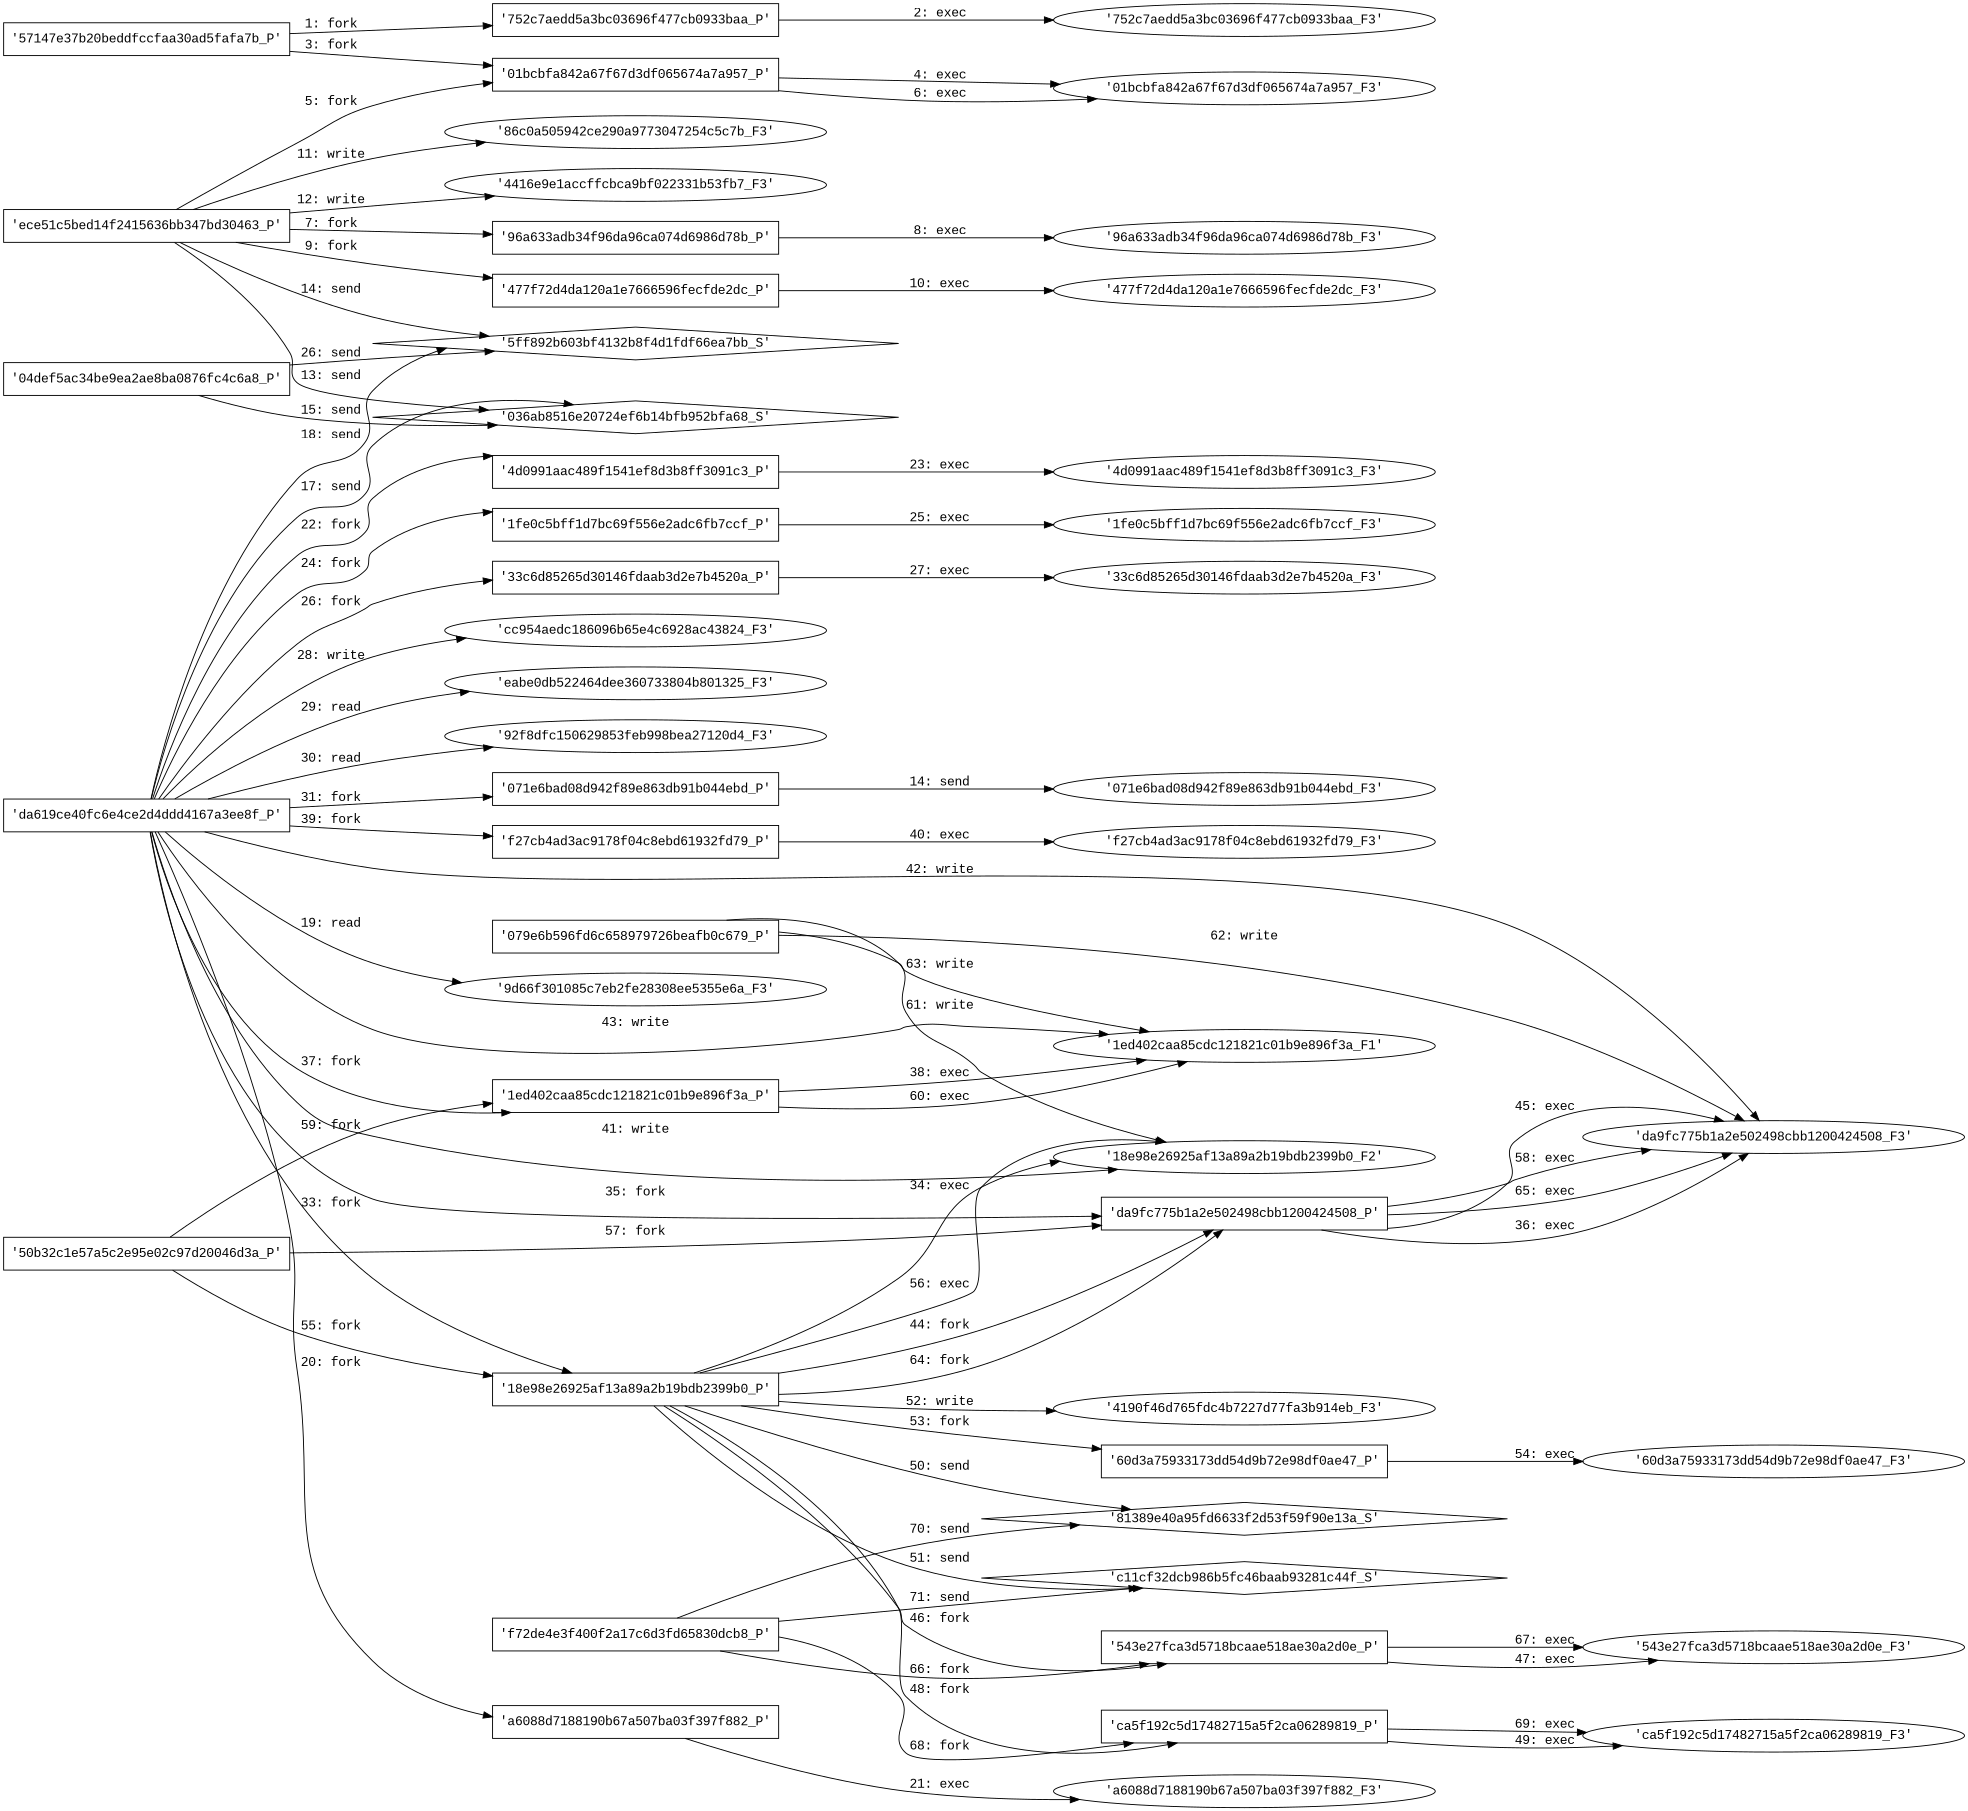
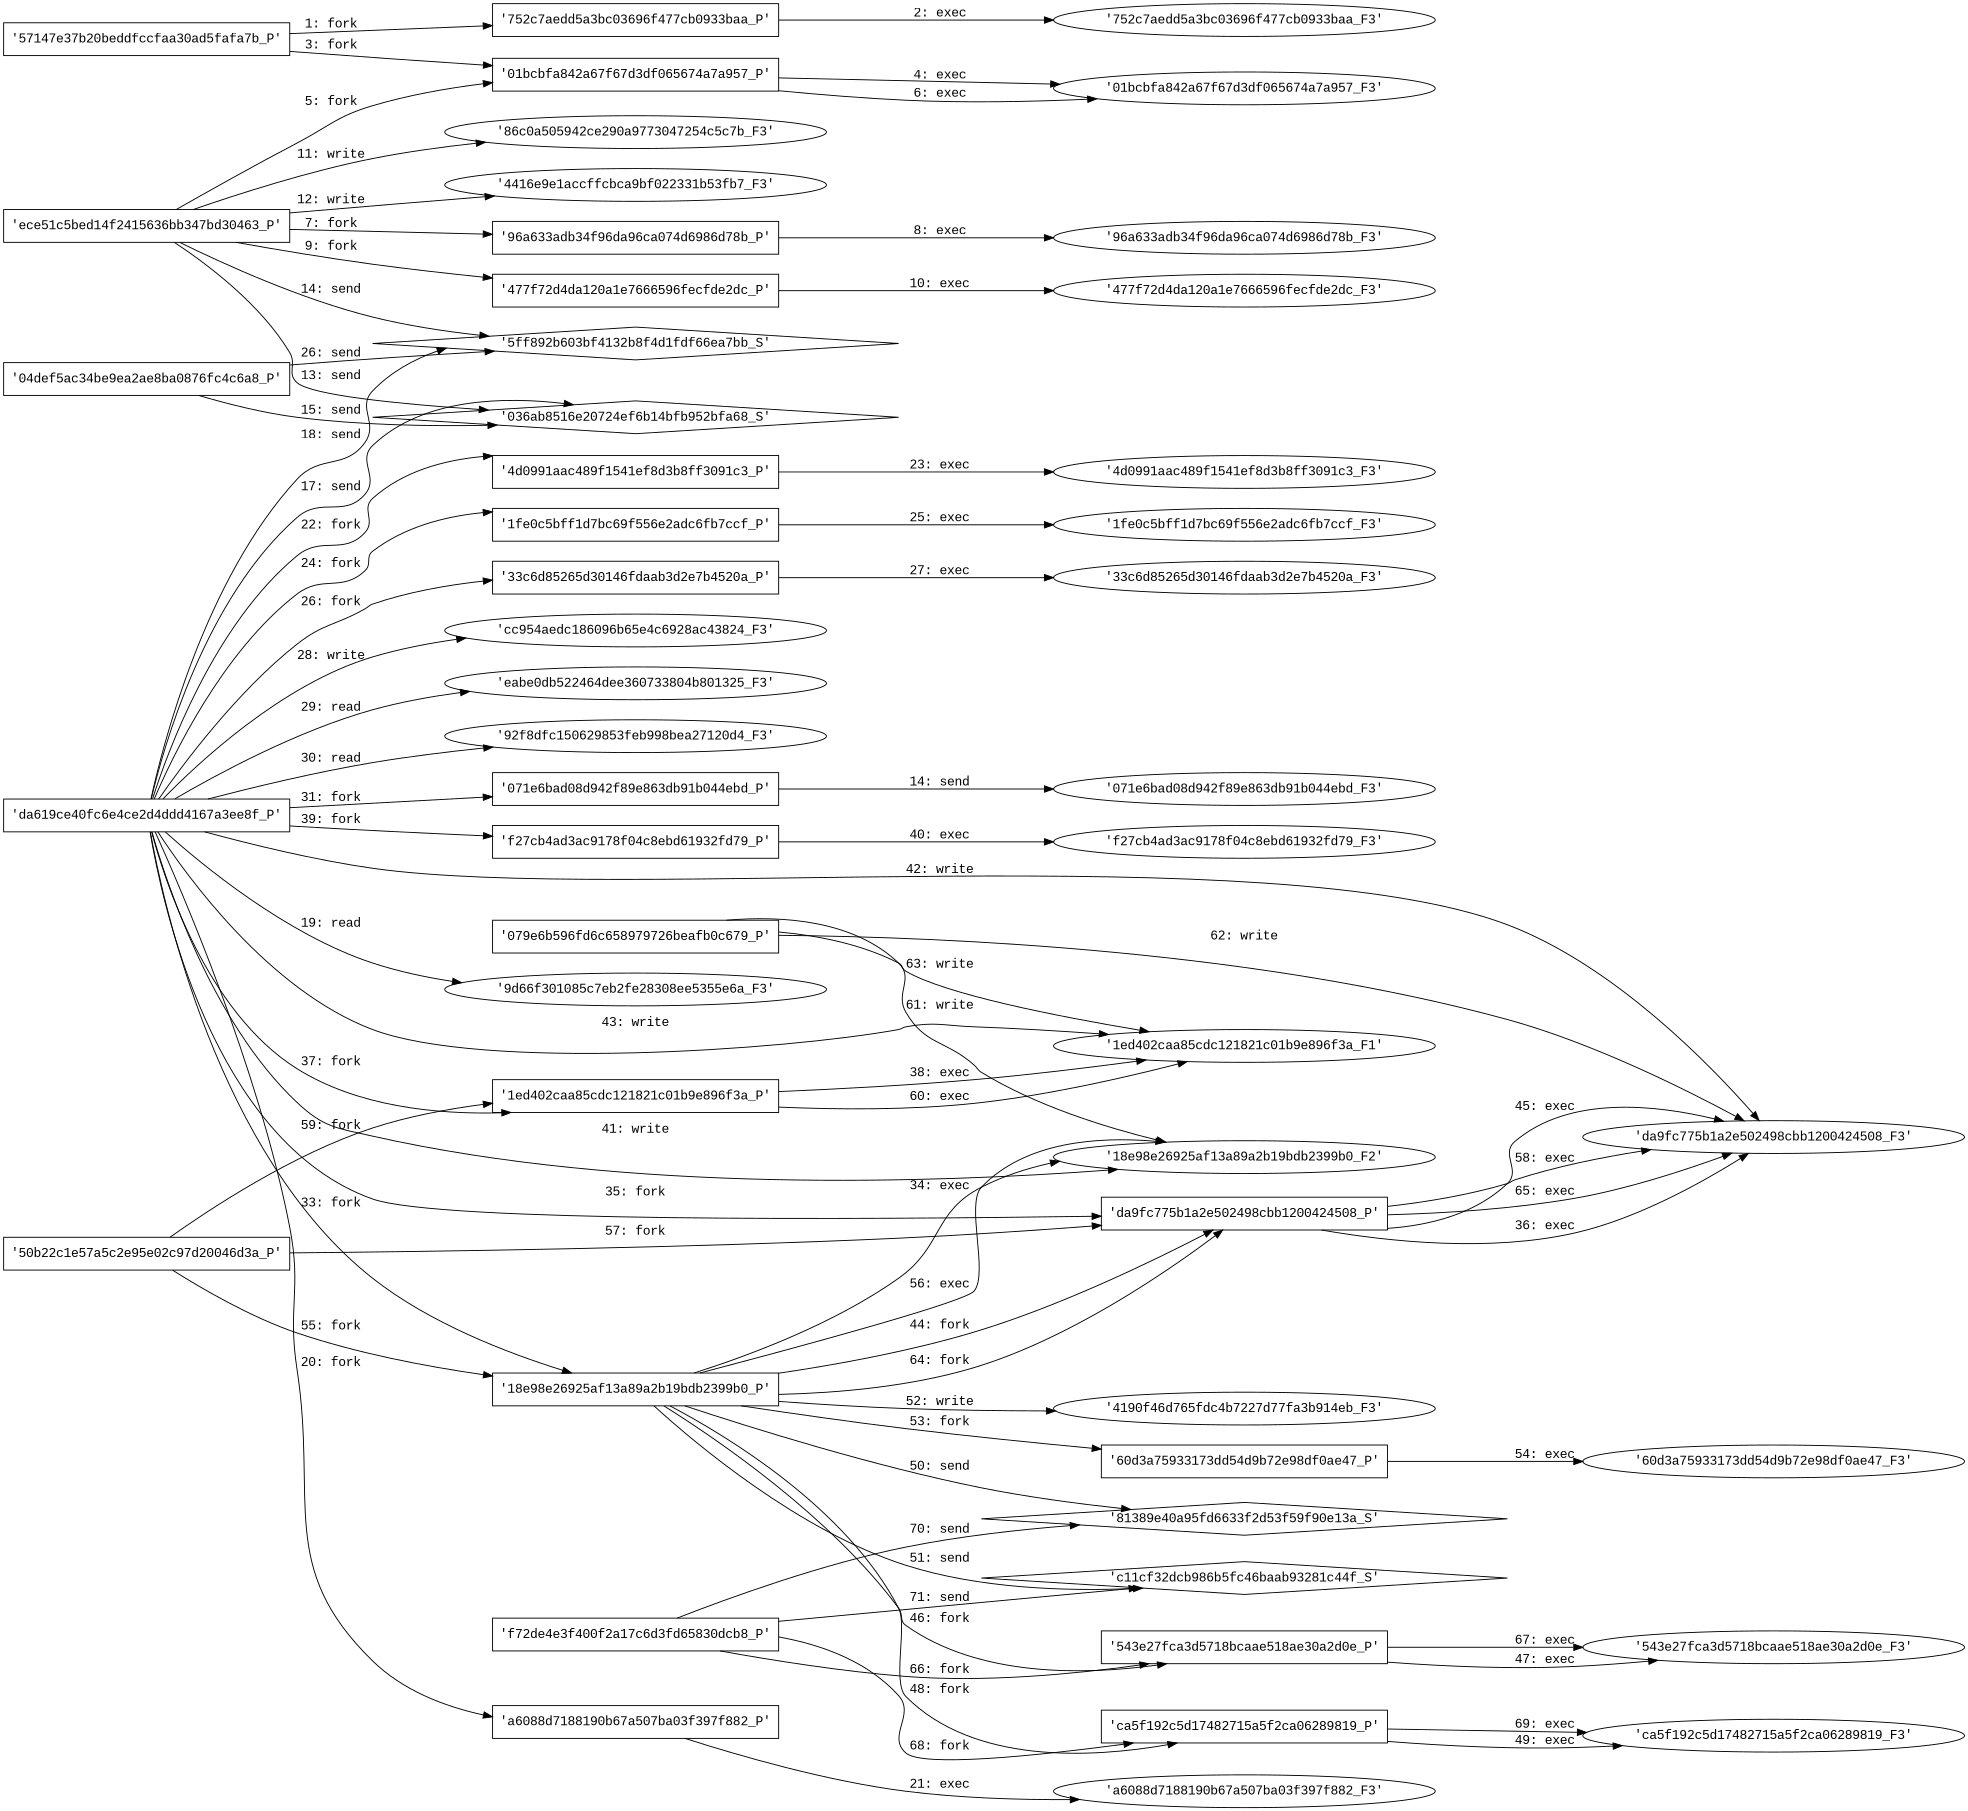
node "'50b32c1e57a5c2e95e02c97d20046d3a_P'": label "'50b32c1e57a5c2e95e02c97d20046d3a_P'" -> "'50b22c1e57a5c2e95e02c97d20046d3a_P'"
